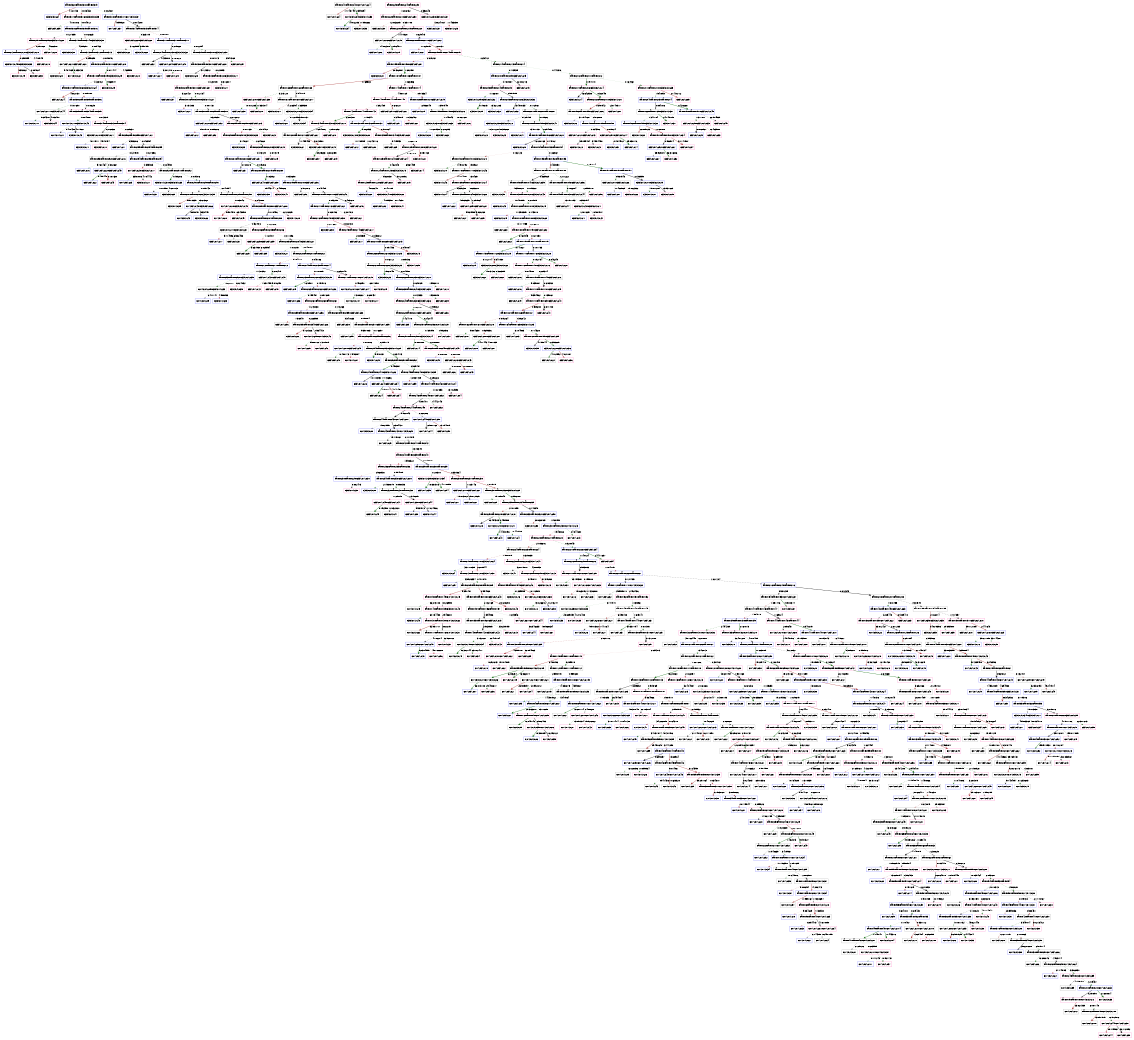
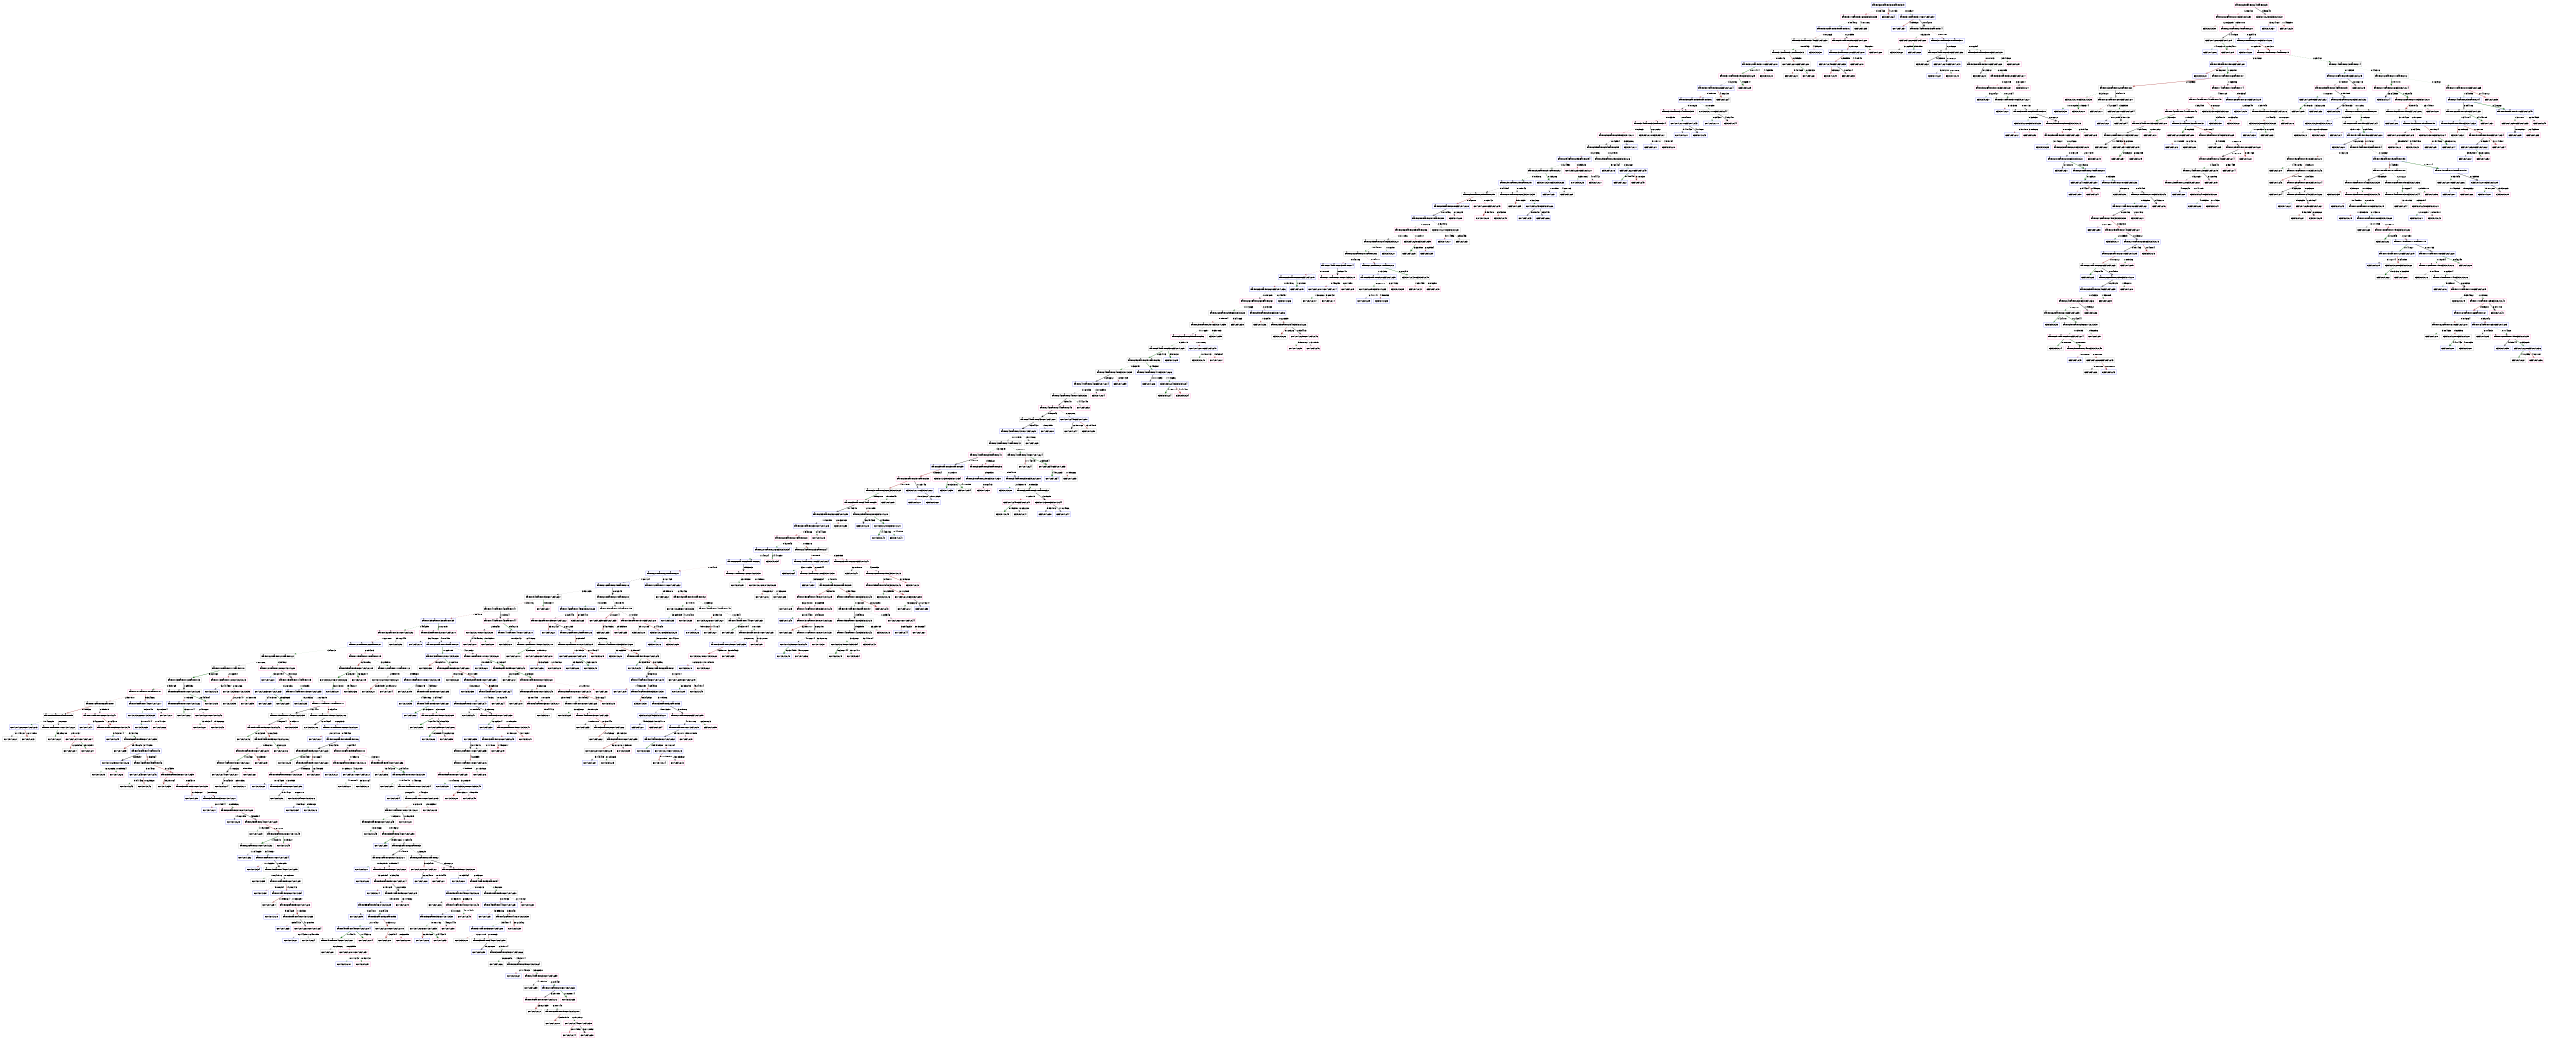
edge "Parent242_Parent241_Parent242" -> "Parent241_Parent240_G07SP1SC24": added, label "0.080177"
edge "Parent64_Parent63_G07SP3SC77" -> "Parent29_Parent28_G07SP3SC73": reversed
edge "Parent12_Parent11_G07SP3SC55" -> "G07SP3SC55": reversed
edge "Parent71_Parent70_G07SP1SC01" -> "G07SP1SC01": label "21.179019" -> "10.582515"
